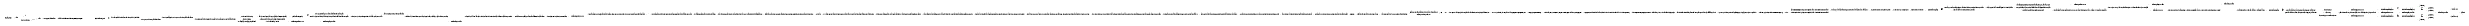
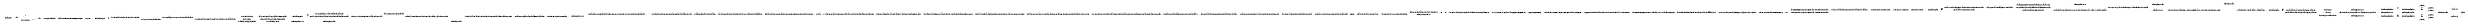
node "n now - FK. FK...": added
